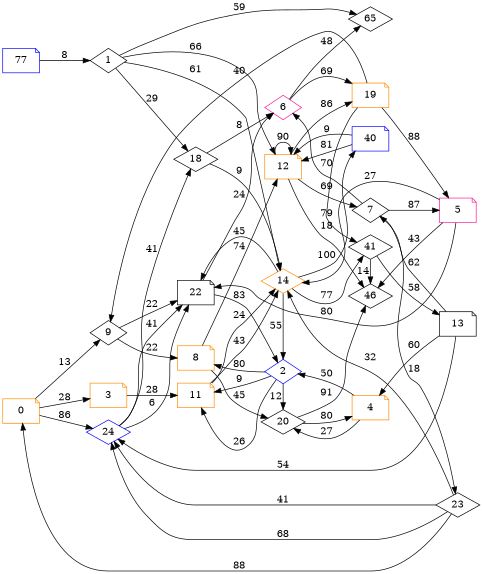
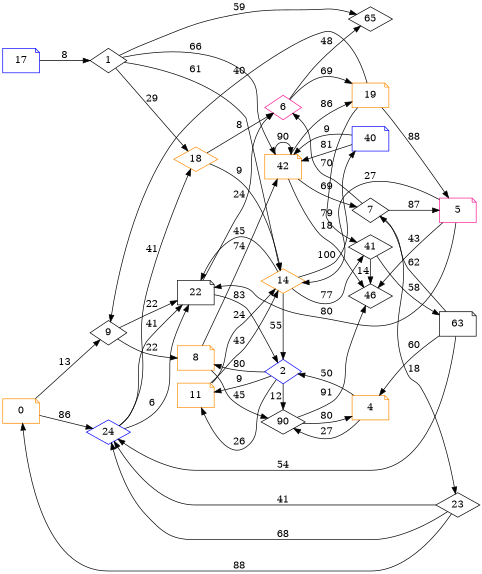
node "77": label "77" -> "17"
node "18": color black -> darkorange
node "12": label "12" -> "42"
node "13": label "13" -> "63"
edge "23" -> "14": removed, label "32"
node "3": removed
node "20": label "20" -> "90"
